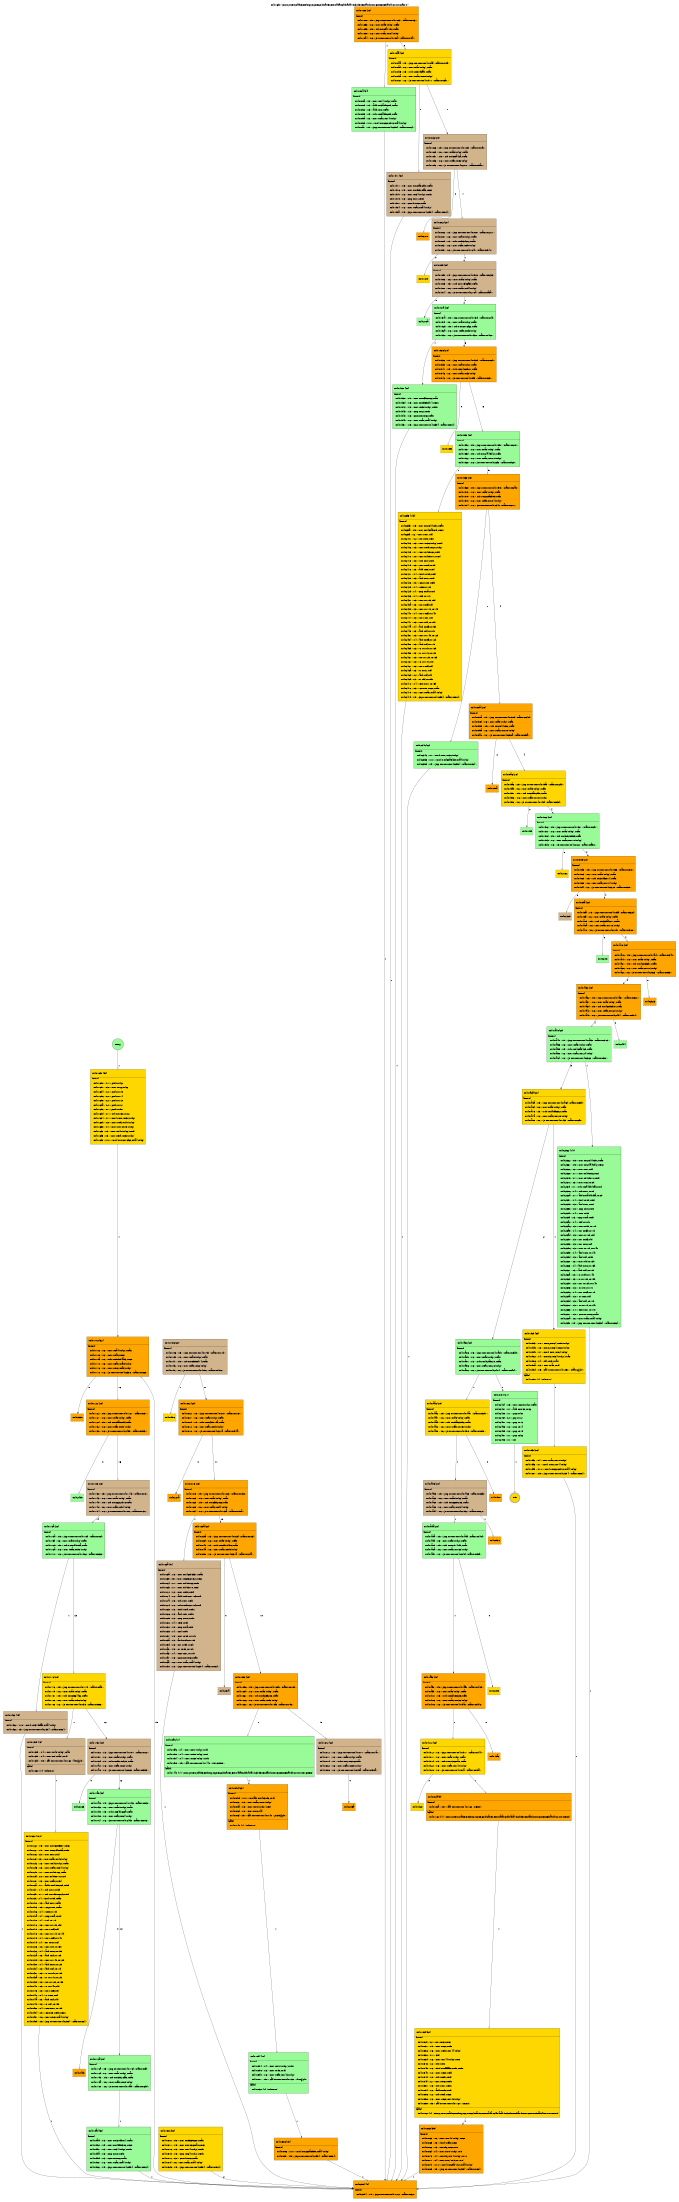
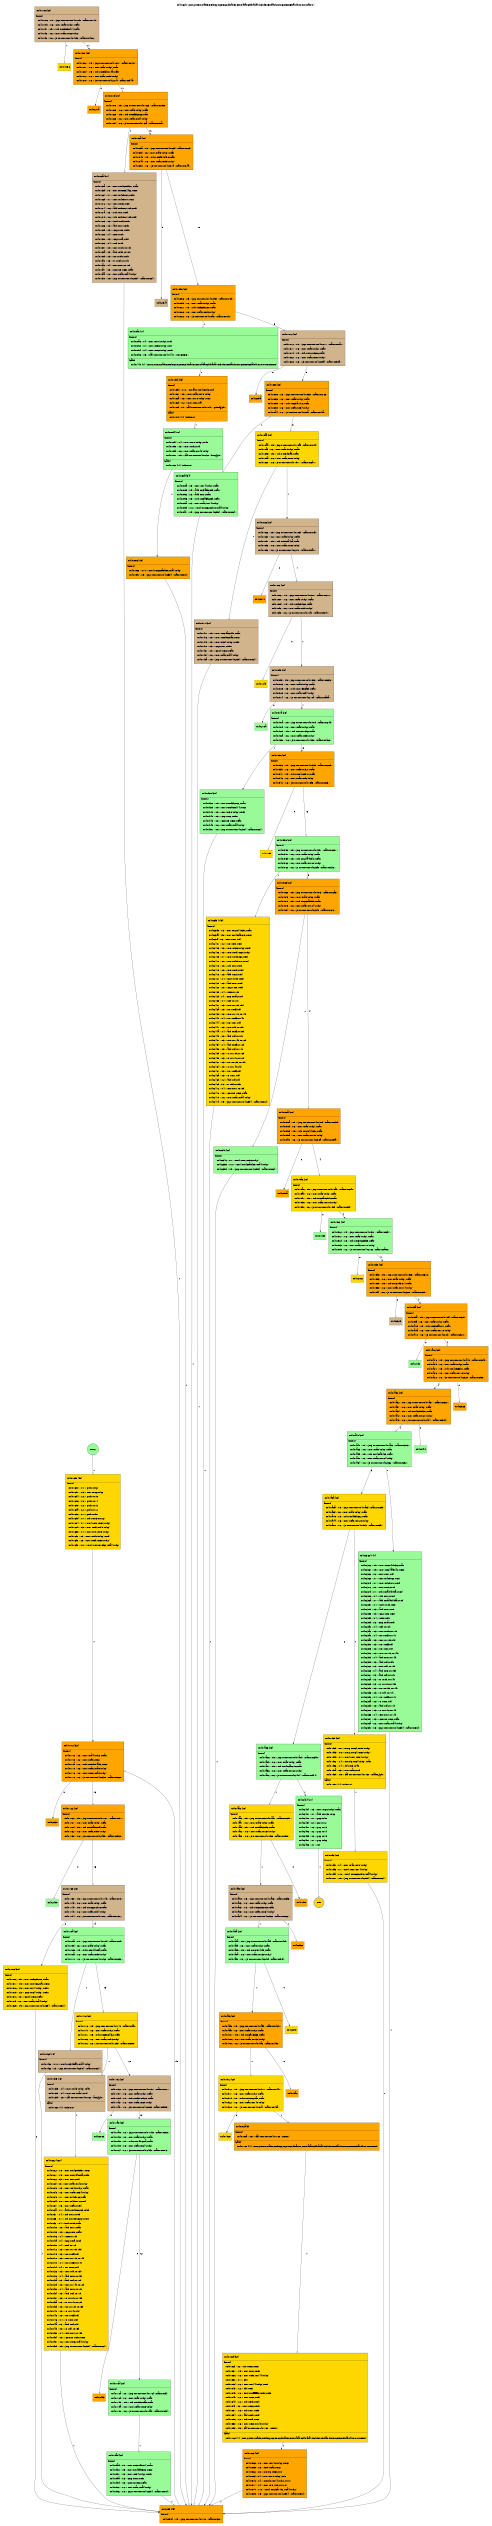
edge "0x401872 [28]" -> "0x40188e [28]": added, label "9"
edge "0x40173e [28]" -> "0x401e0c [30]": added, label "2"
